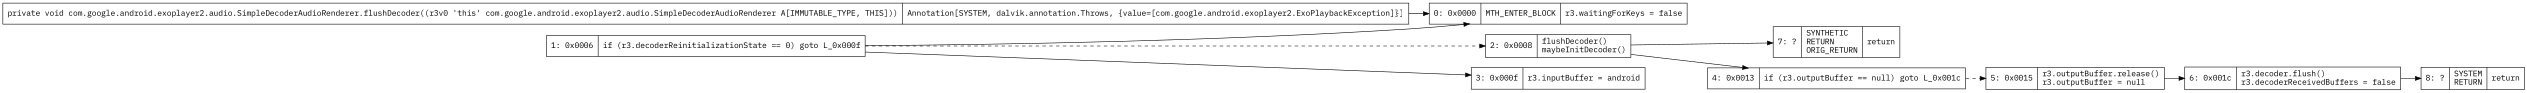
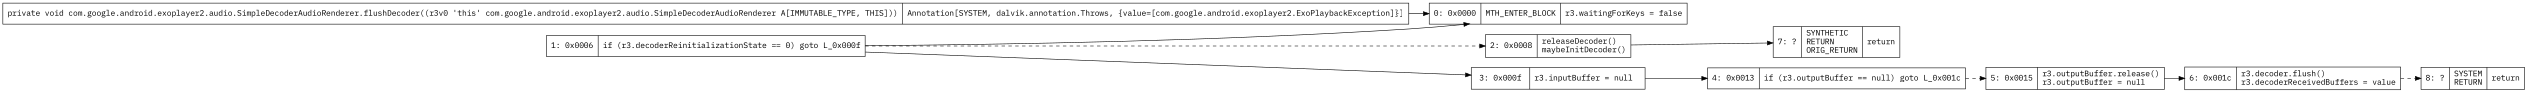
node "2: 0x0008": text "flushDecoder()" -> "releaseDecoder()"
edge "2: 0x0008" -> "4: 0x0013": now "3: 0x000f" -> "4: 0x0013"
node "3: 0x000f": text "r3.inputBuffer = android" -> "r3.inputBuffer = null"
edge "6: 0x001c" -> "8: ?": style solid -> dashed
node "6: 0x001c": text "r3.decoderReceivedBuffers = false" -> "r3.decoderReceivedBuffers = value"
